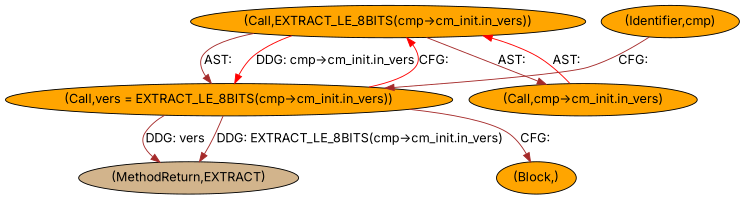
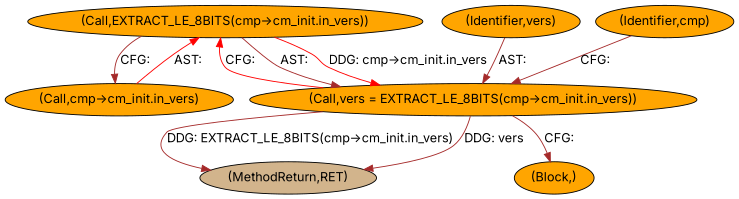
node "(Identifier,vers)": added
edge "(Call,EXTRACT_LE_8BITS(cmp->cm_init.in_vers))" -> "(Call,cmp->cm_init.in_vers)": label "AST: " -> "CFG: "
node "(MethodReturn,EXTRACT)": label "(MethodReturn,EXTRACT)" -> "(MethodReturn,RET)"
